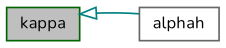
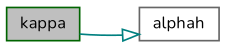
edge "alphah" -> "kappa": reversed
